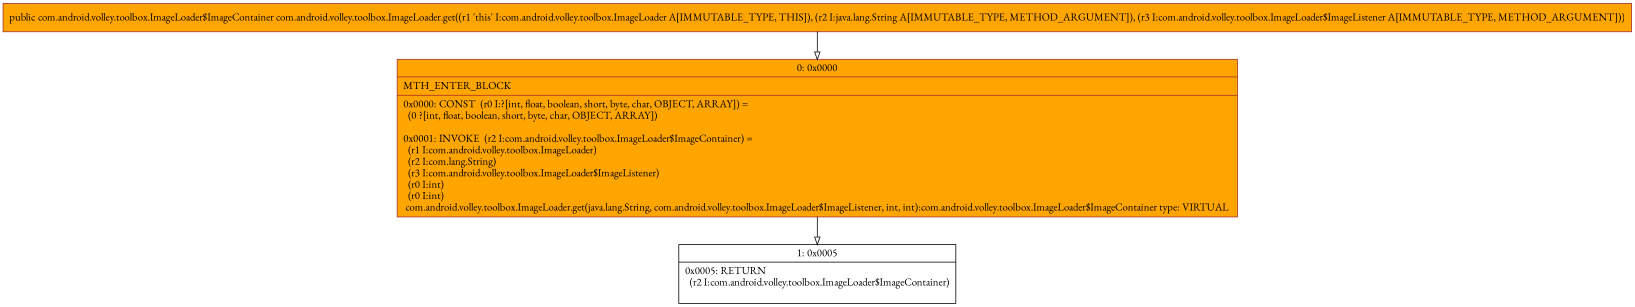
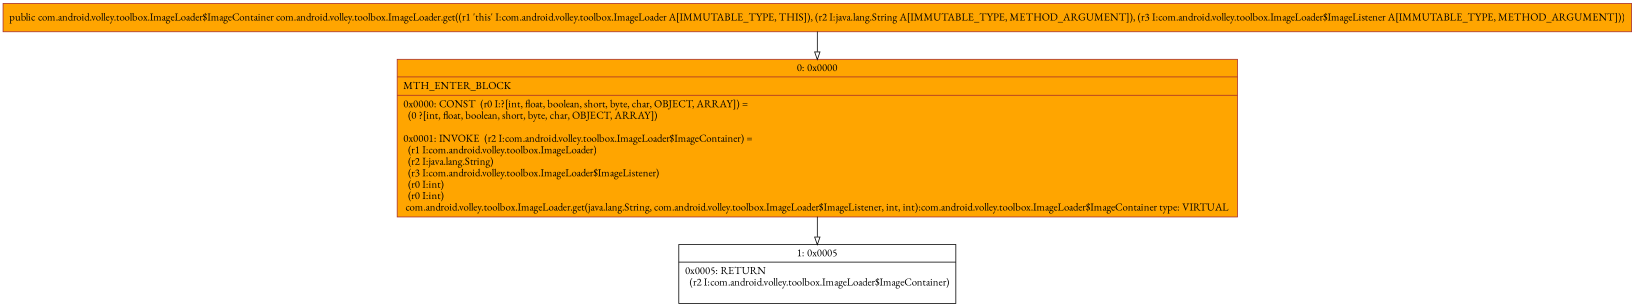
node "0: 0x0000": text "(r2 I:com.lang.String)" -> "(r2 I:java.lang.String)"
